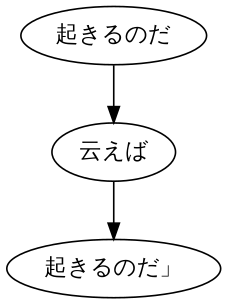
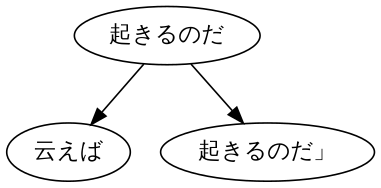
edge "云えば" -> "起きるのだ」": now "起きるのだ" -> "起きるのだ」"
